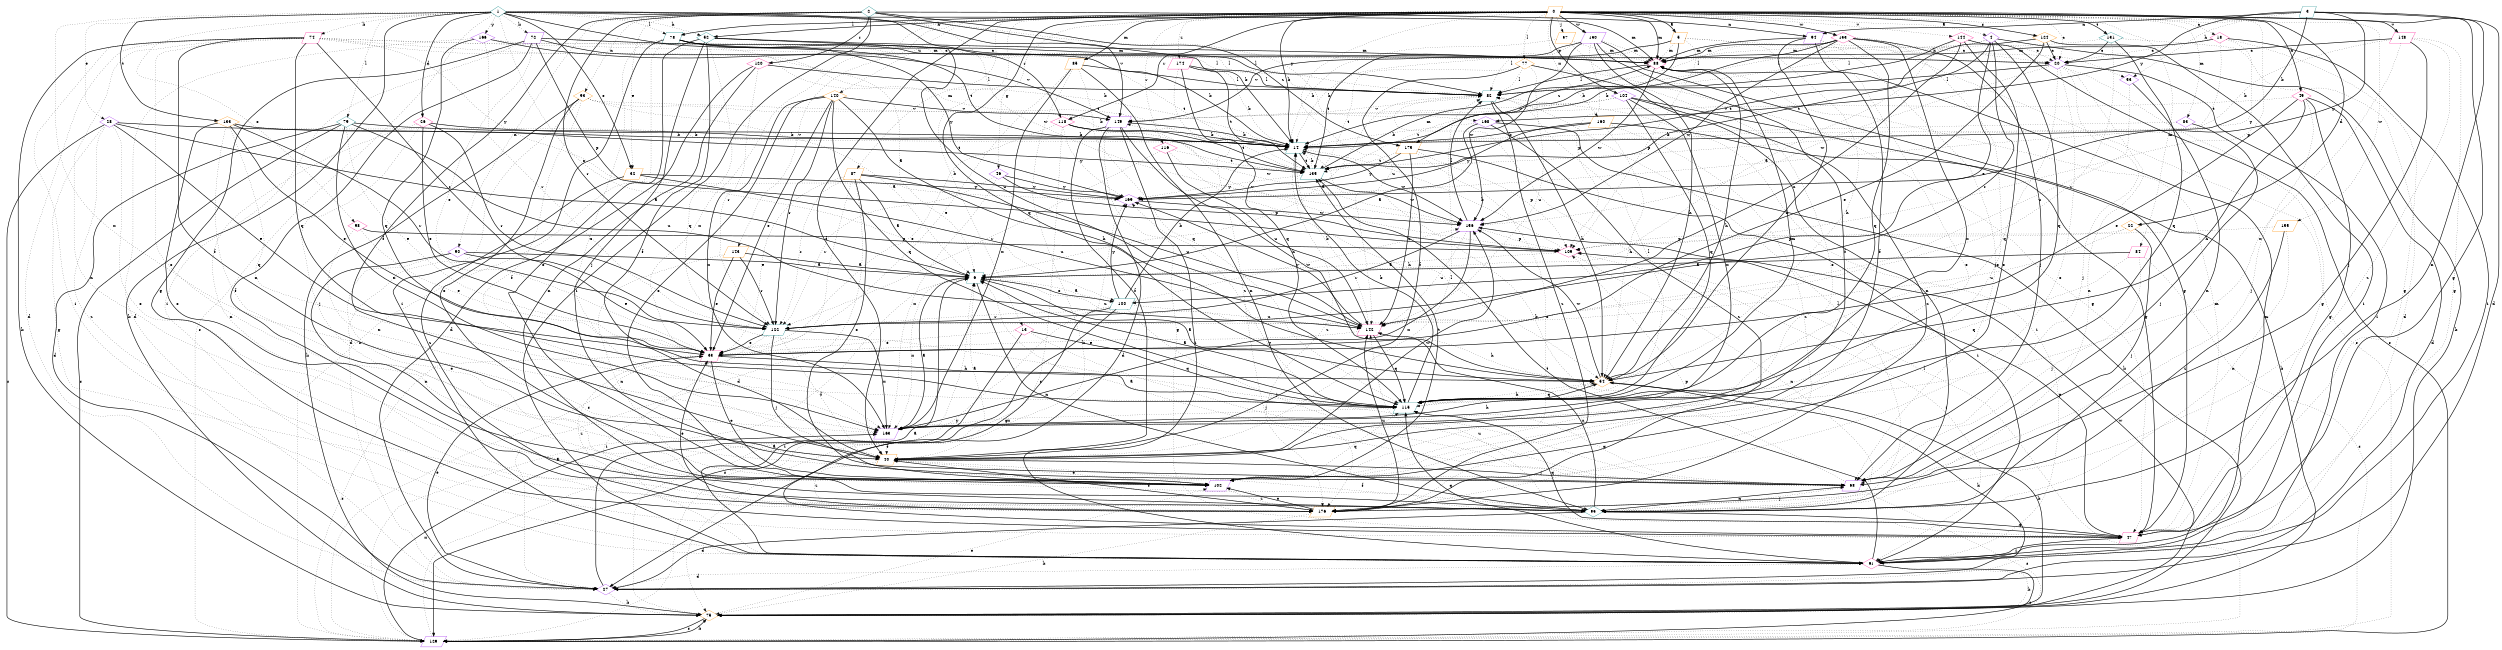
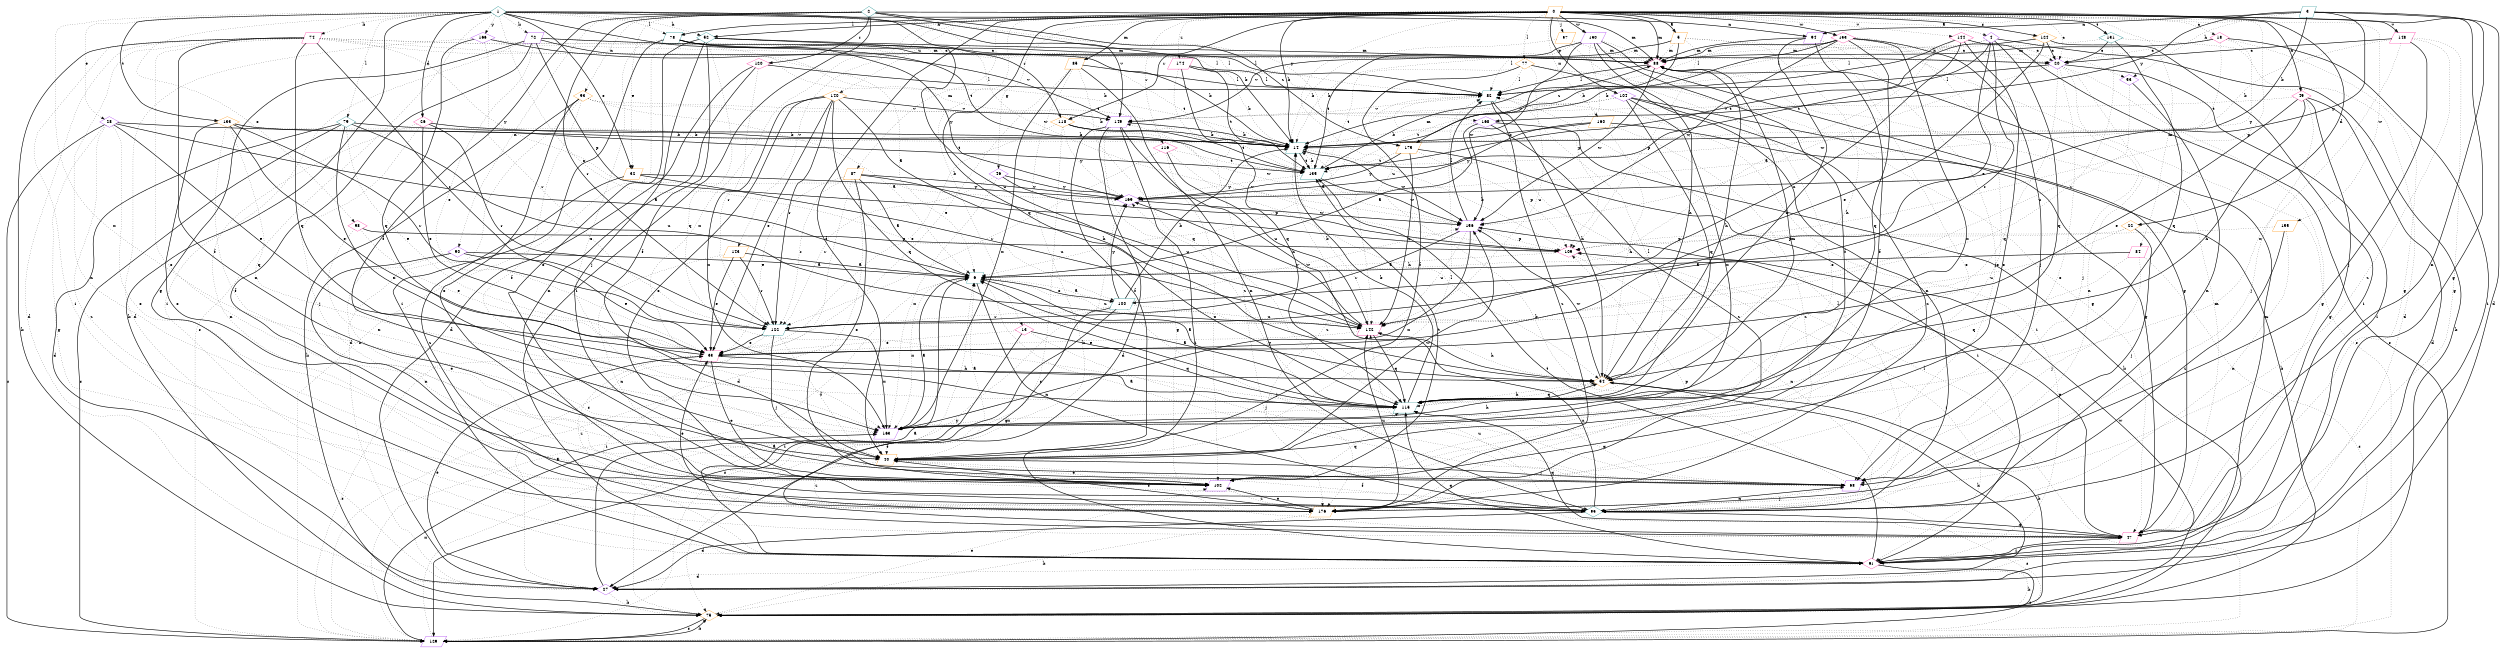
node "118": color deeppink -> darkorange
node "83": removed
edge "175" -> "102": now "116" -> "102"
